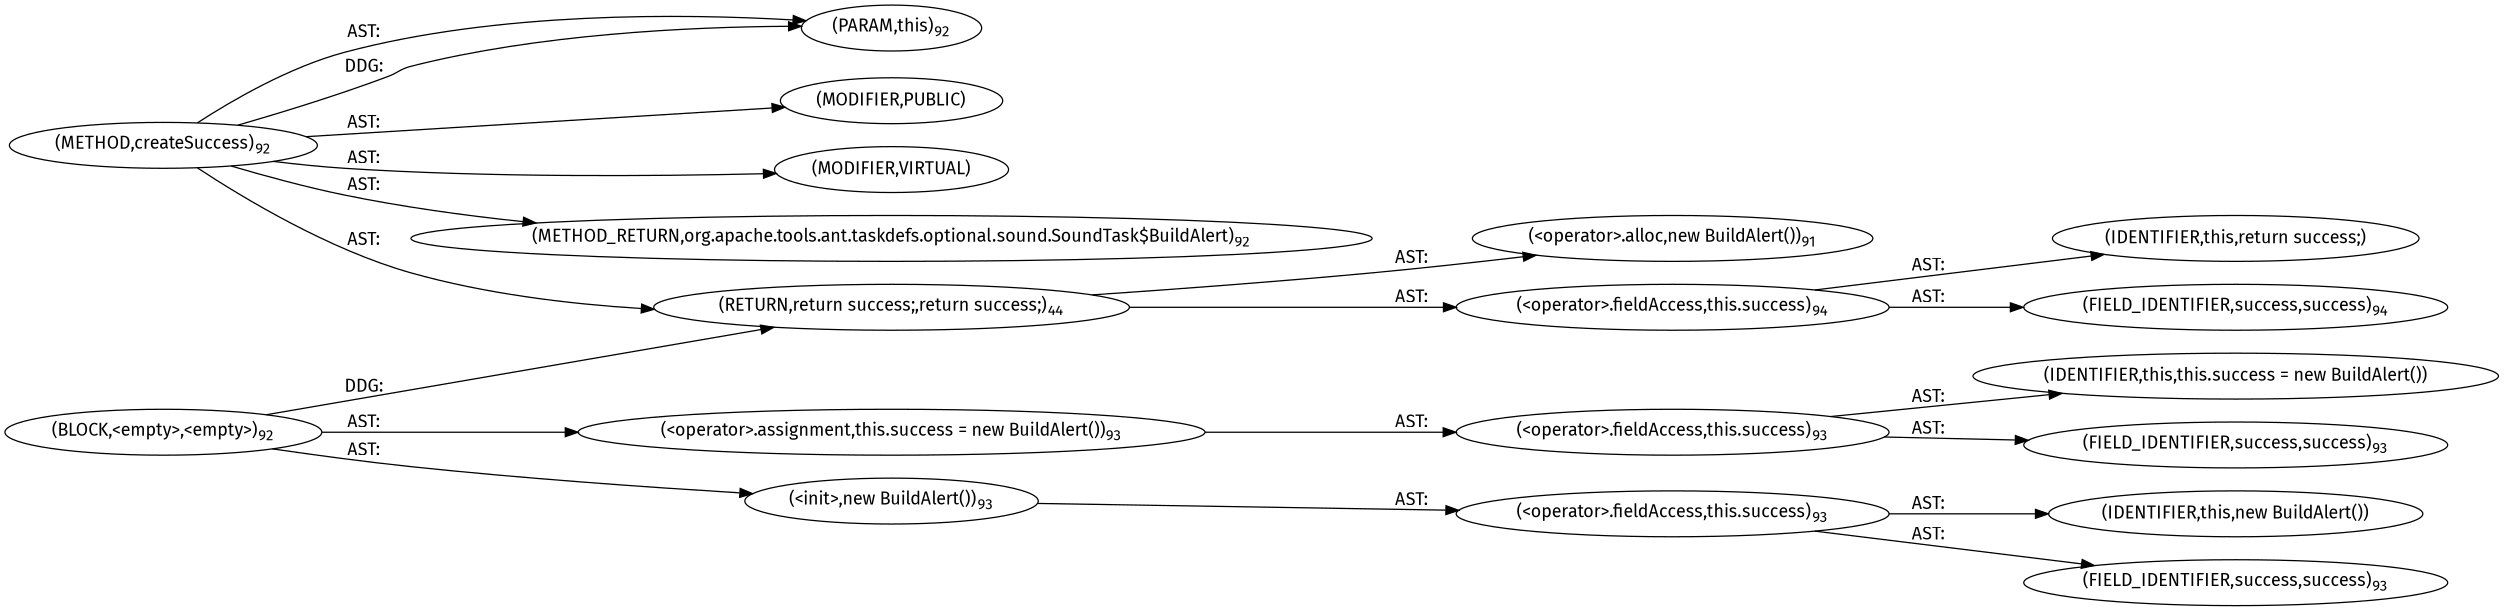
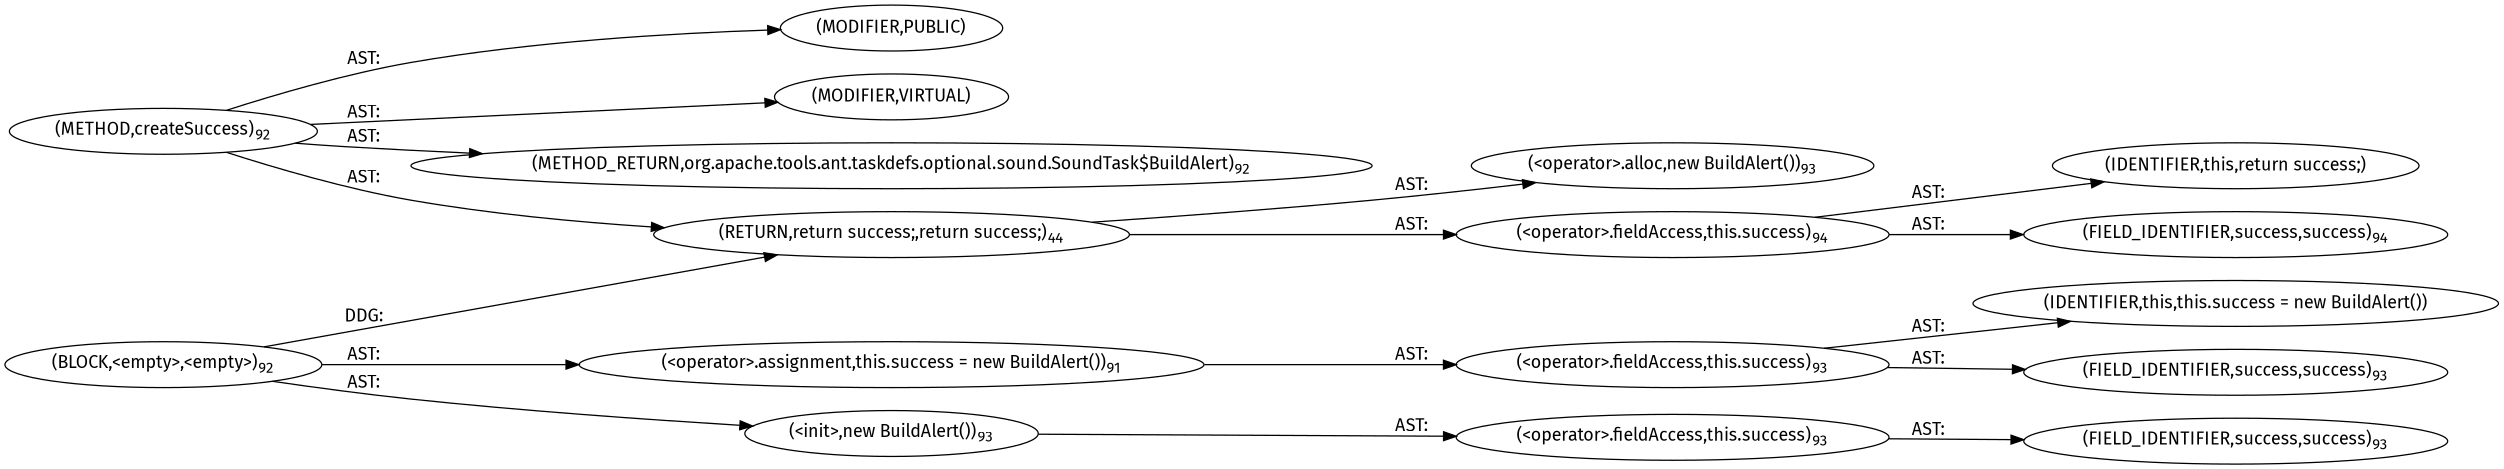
node "(PARAM,this)": removed
node "(<operator>.alloc,new BuildAlert())": text "91" -> "93"
node "(<operator>.assignment,this.success = new BuildAlert())": text "93" -> "91"
node "(IDENTIFIER,this,new BuildAlert())": removed
